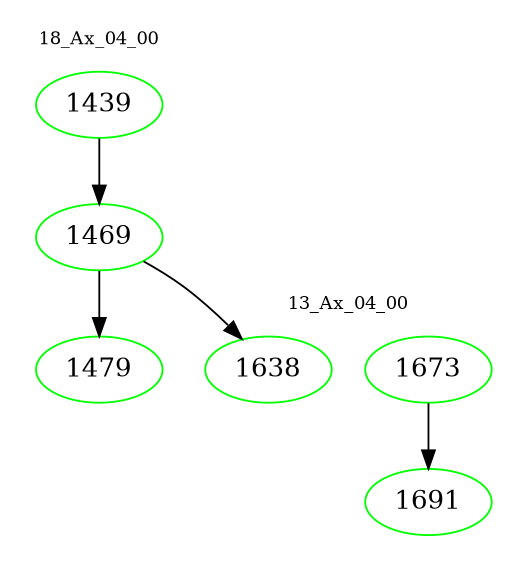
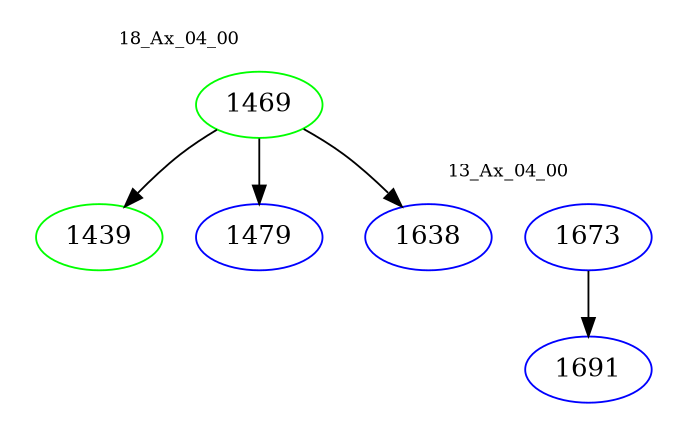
edge "1439" -> "1469": reversed
node "1479": color green -> blue
node "1638": color green -> blue
node "1673": color green -> blue
node "1691": color green -> blue
